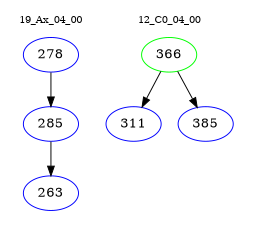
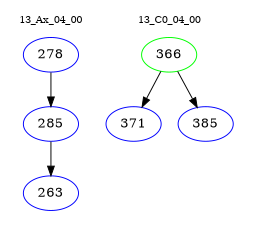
cluster "19_Ax_04_00": label "19_Ax_04_00" -> "13_Ax_04_00"
cluster "12_C0_04_00": label "12_C0_04_00" -> "13_C0_04_00"
node "311": label "311" -> "371"
